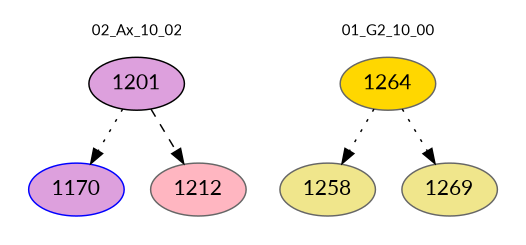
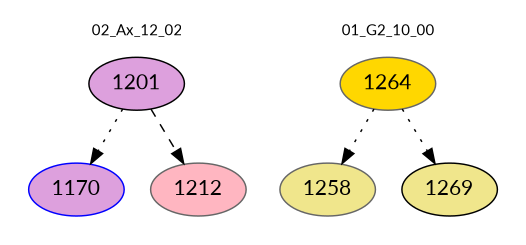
cluster "02_Ax_10_02": label "02_Ax_10_02" -> "02_Ax_12_02"
node "1269": color gray40 -> black
